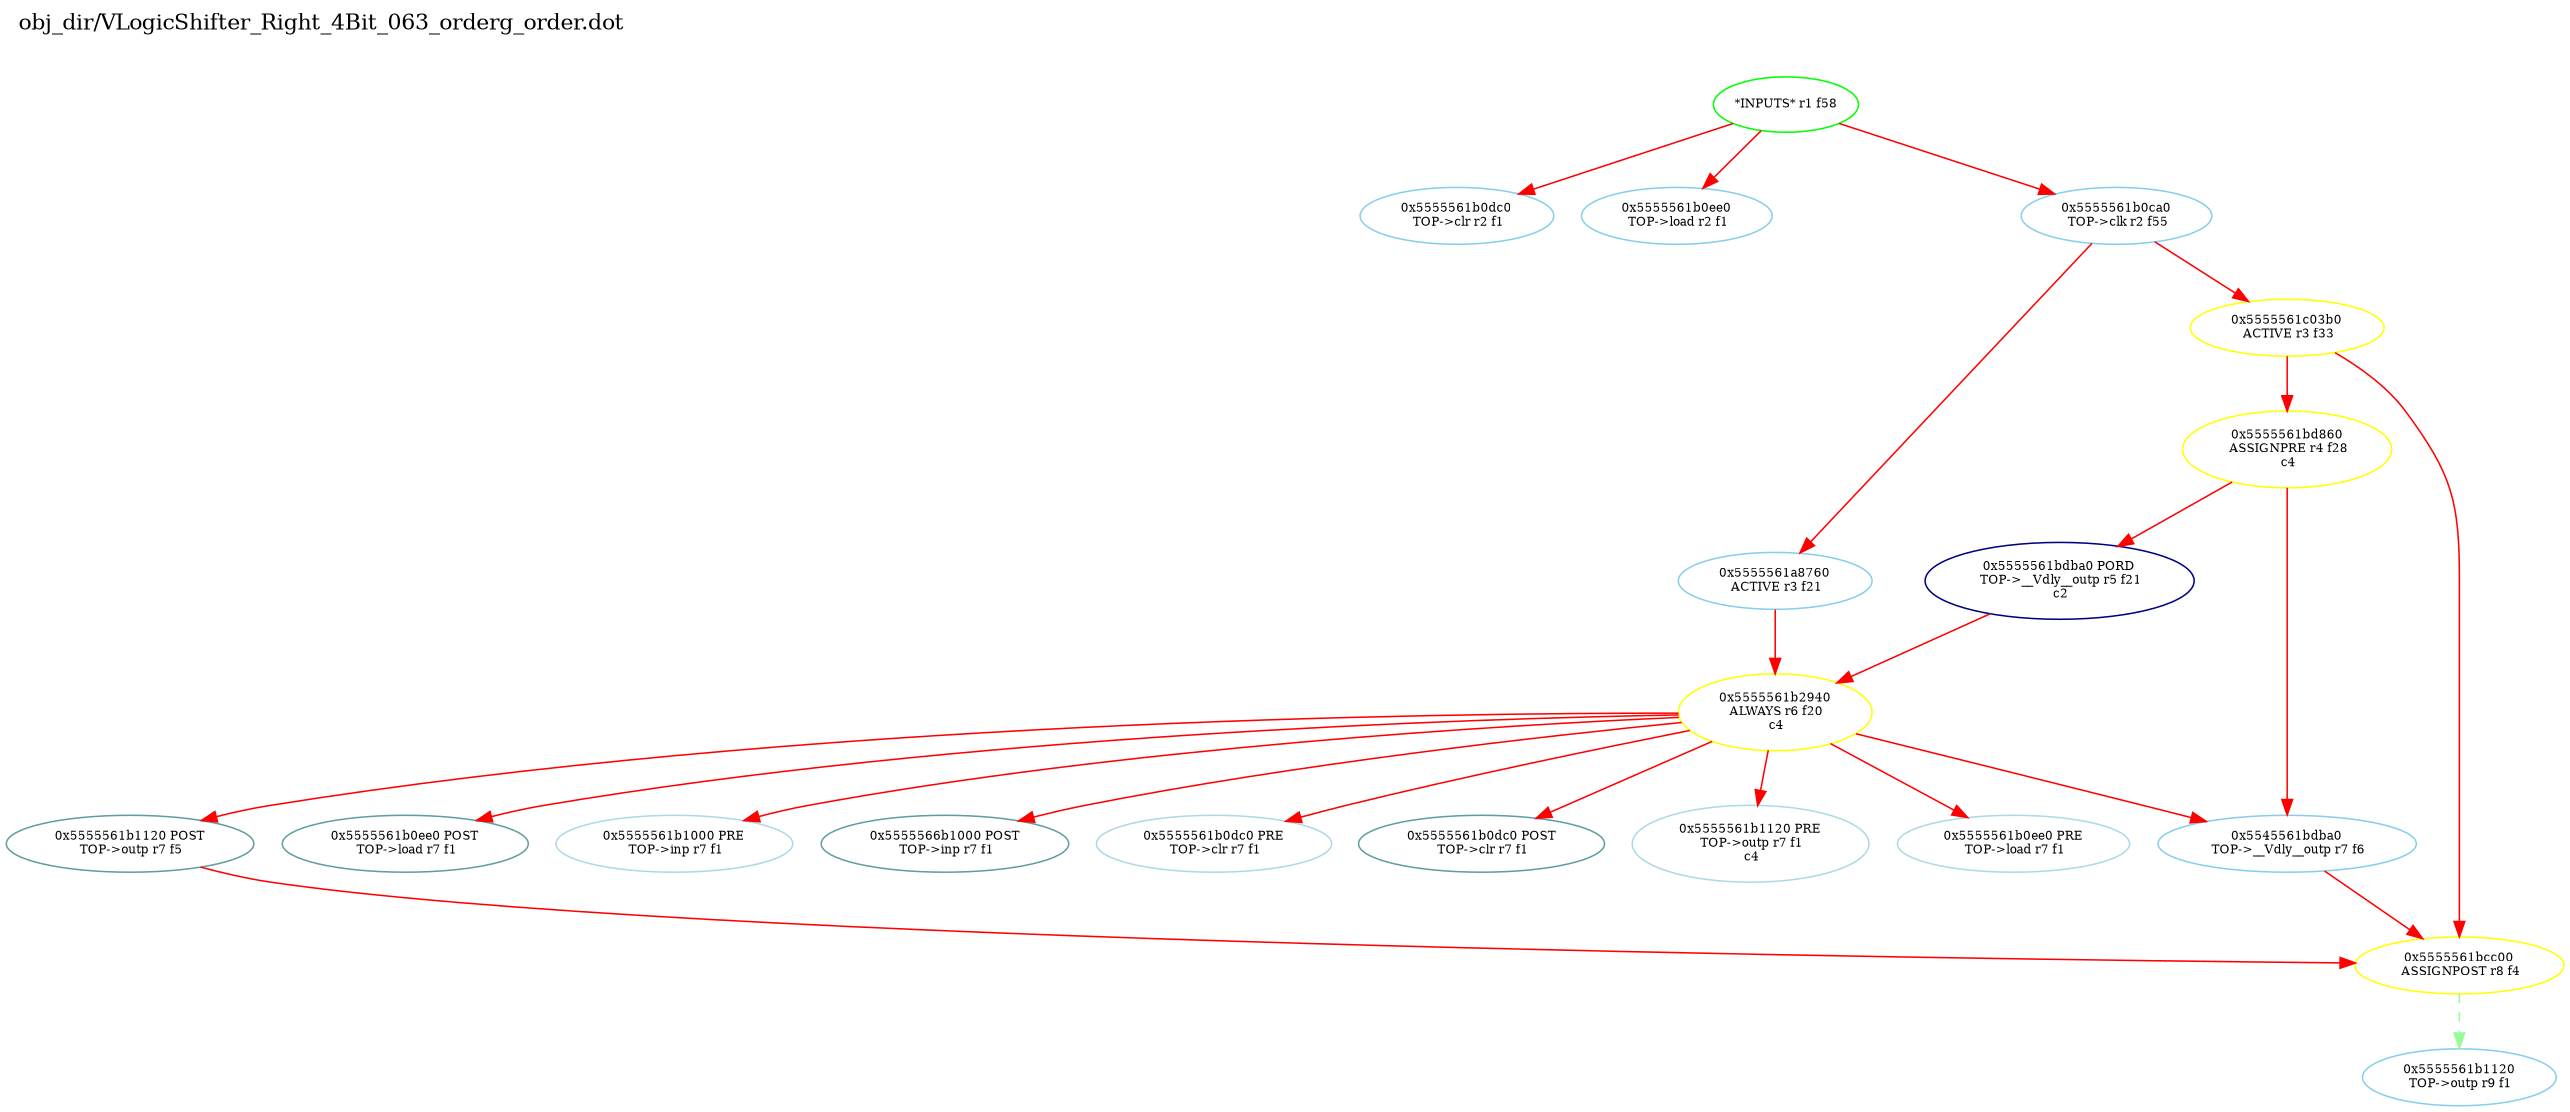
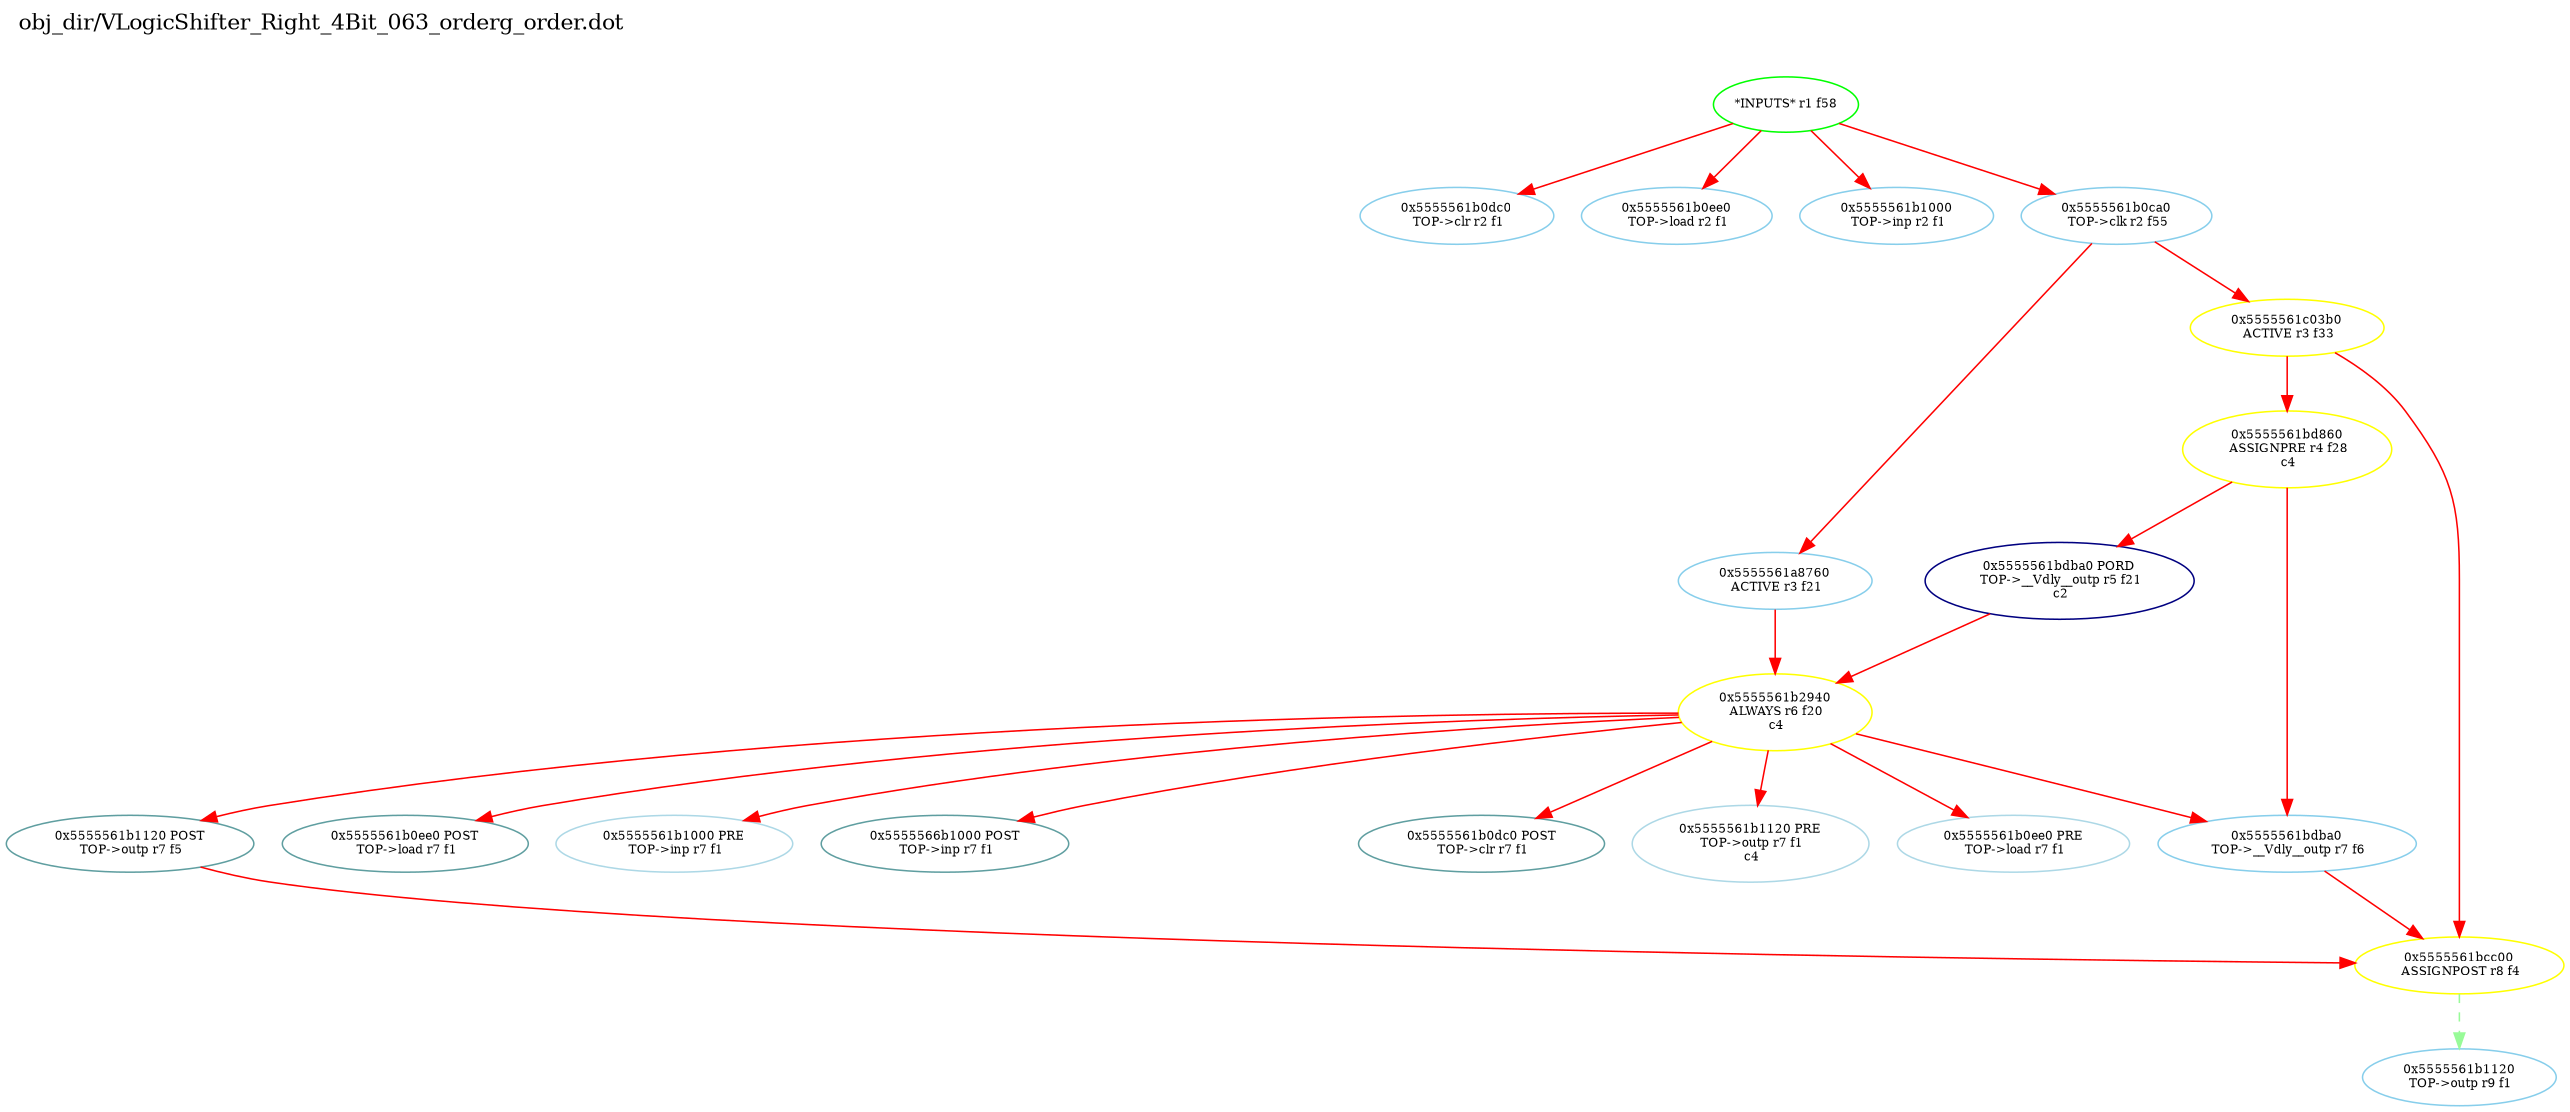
node "0x5555561b1000 TOP->inp r2 f1": added
node "0x5555561b0dc0 PRE TOP->clr r7 f1": removed
node "0x5545561bdba0 TOP->__Vdly__outp r7 f6": label "0x5545561bdba0 TOP->__Vdly__outp r7 f6" -> "0x5555561bdba0 TOP->__Vdly__outp r7 f6"
